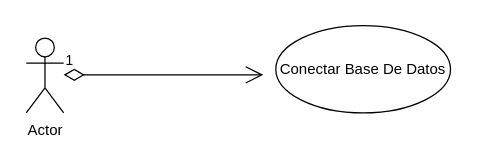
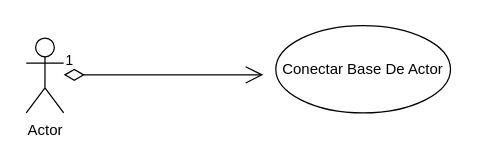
node "Conectar Base De Datos": label "Conectar Base De Datos" -> "Conectar Base De Actor"
